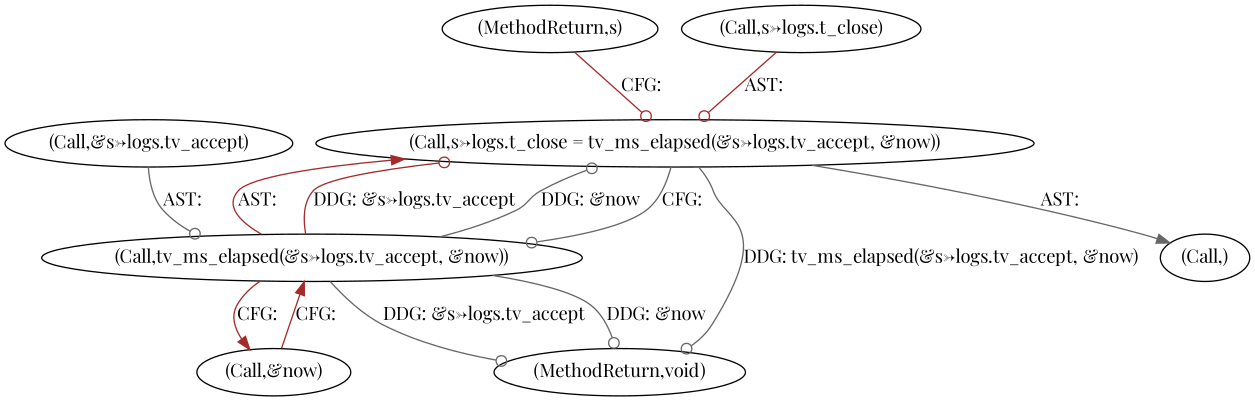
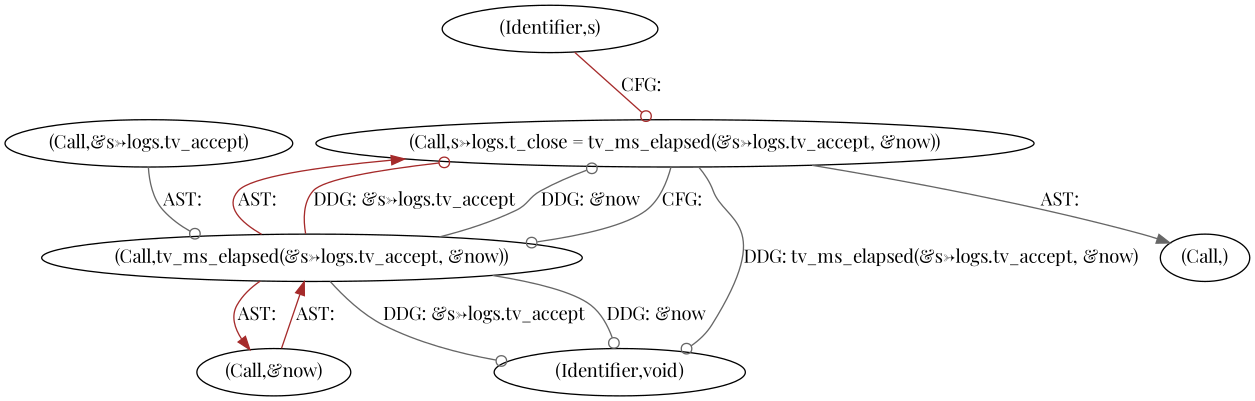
node "(MethodReturn,s)": label "(MethodReturn,s)" -> "(Identifier,s)"
node "(Call,s->logs.t_close)": removed
edge "(Call,tv_ms_elapsed(&s->logs.tv_accept, &now))" -> "(Call,&now)": label "CFG: " -> "AST: "
edge "(Call,&now)" -> "(Call,tv_ms_elapsed(&s->logs.tv_accept, &now))": label "CFG: " -> "AST: "
node "(MethodReturn,void)": label "(MethodReturn,void)" -> "(Identifier,void)"
